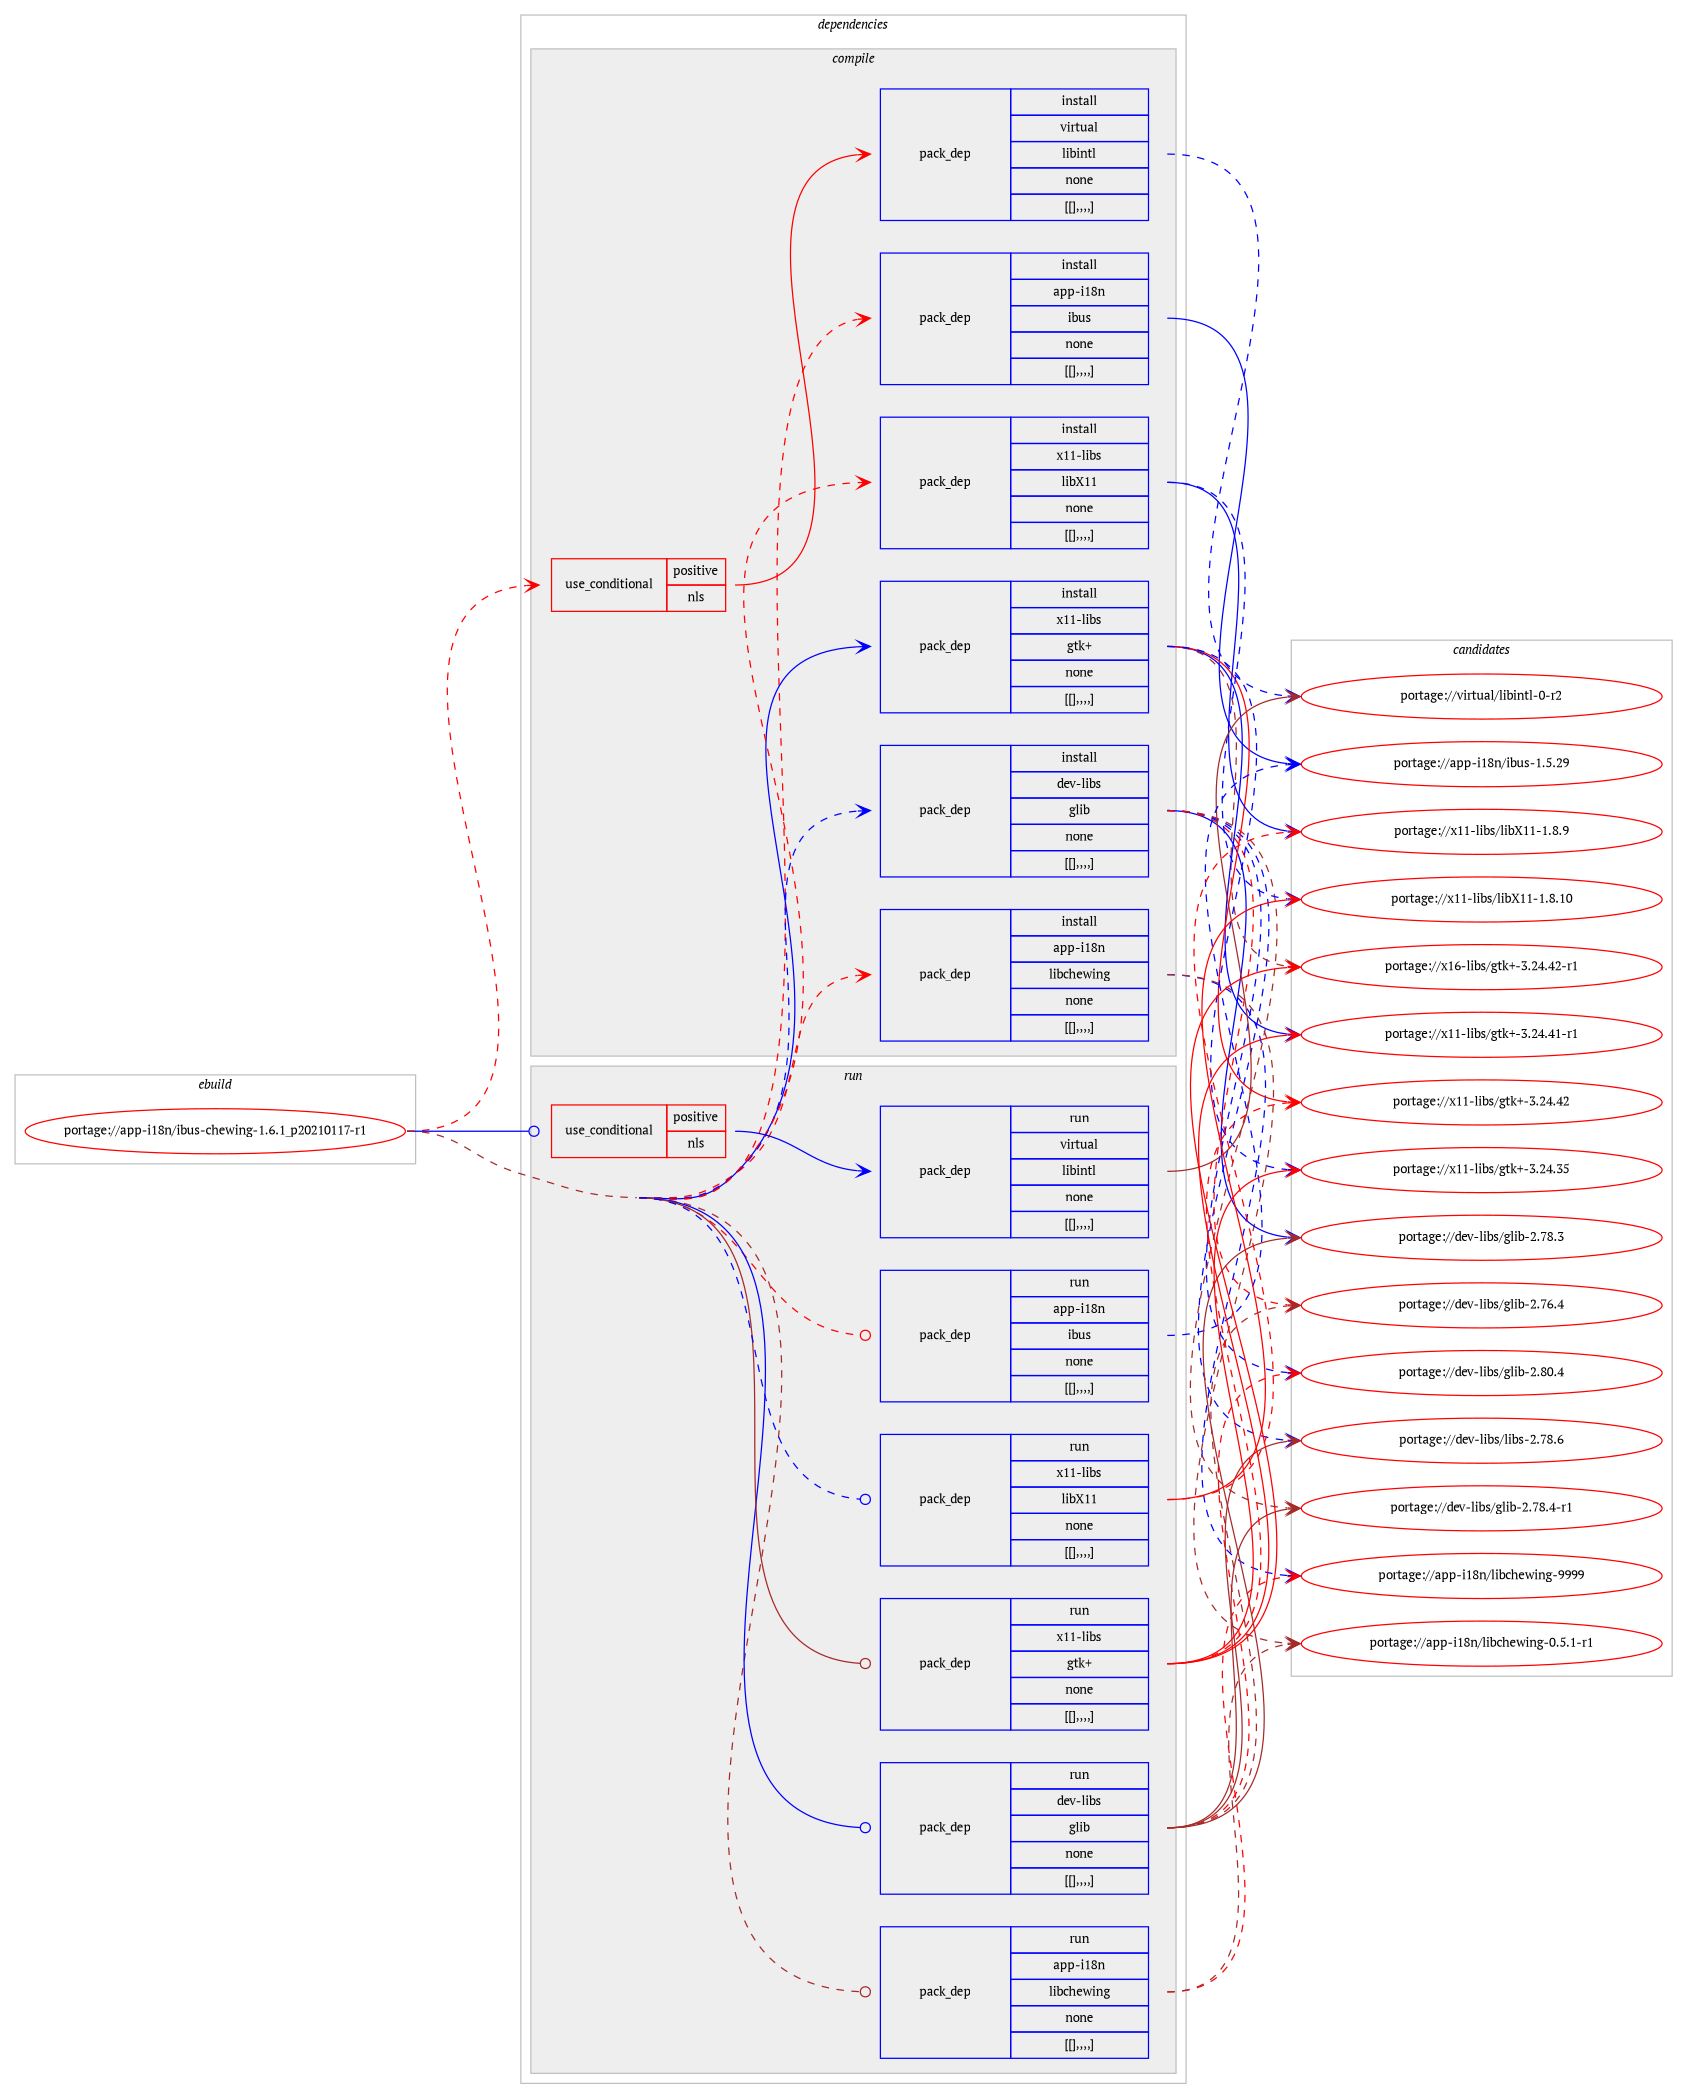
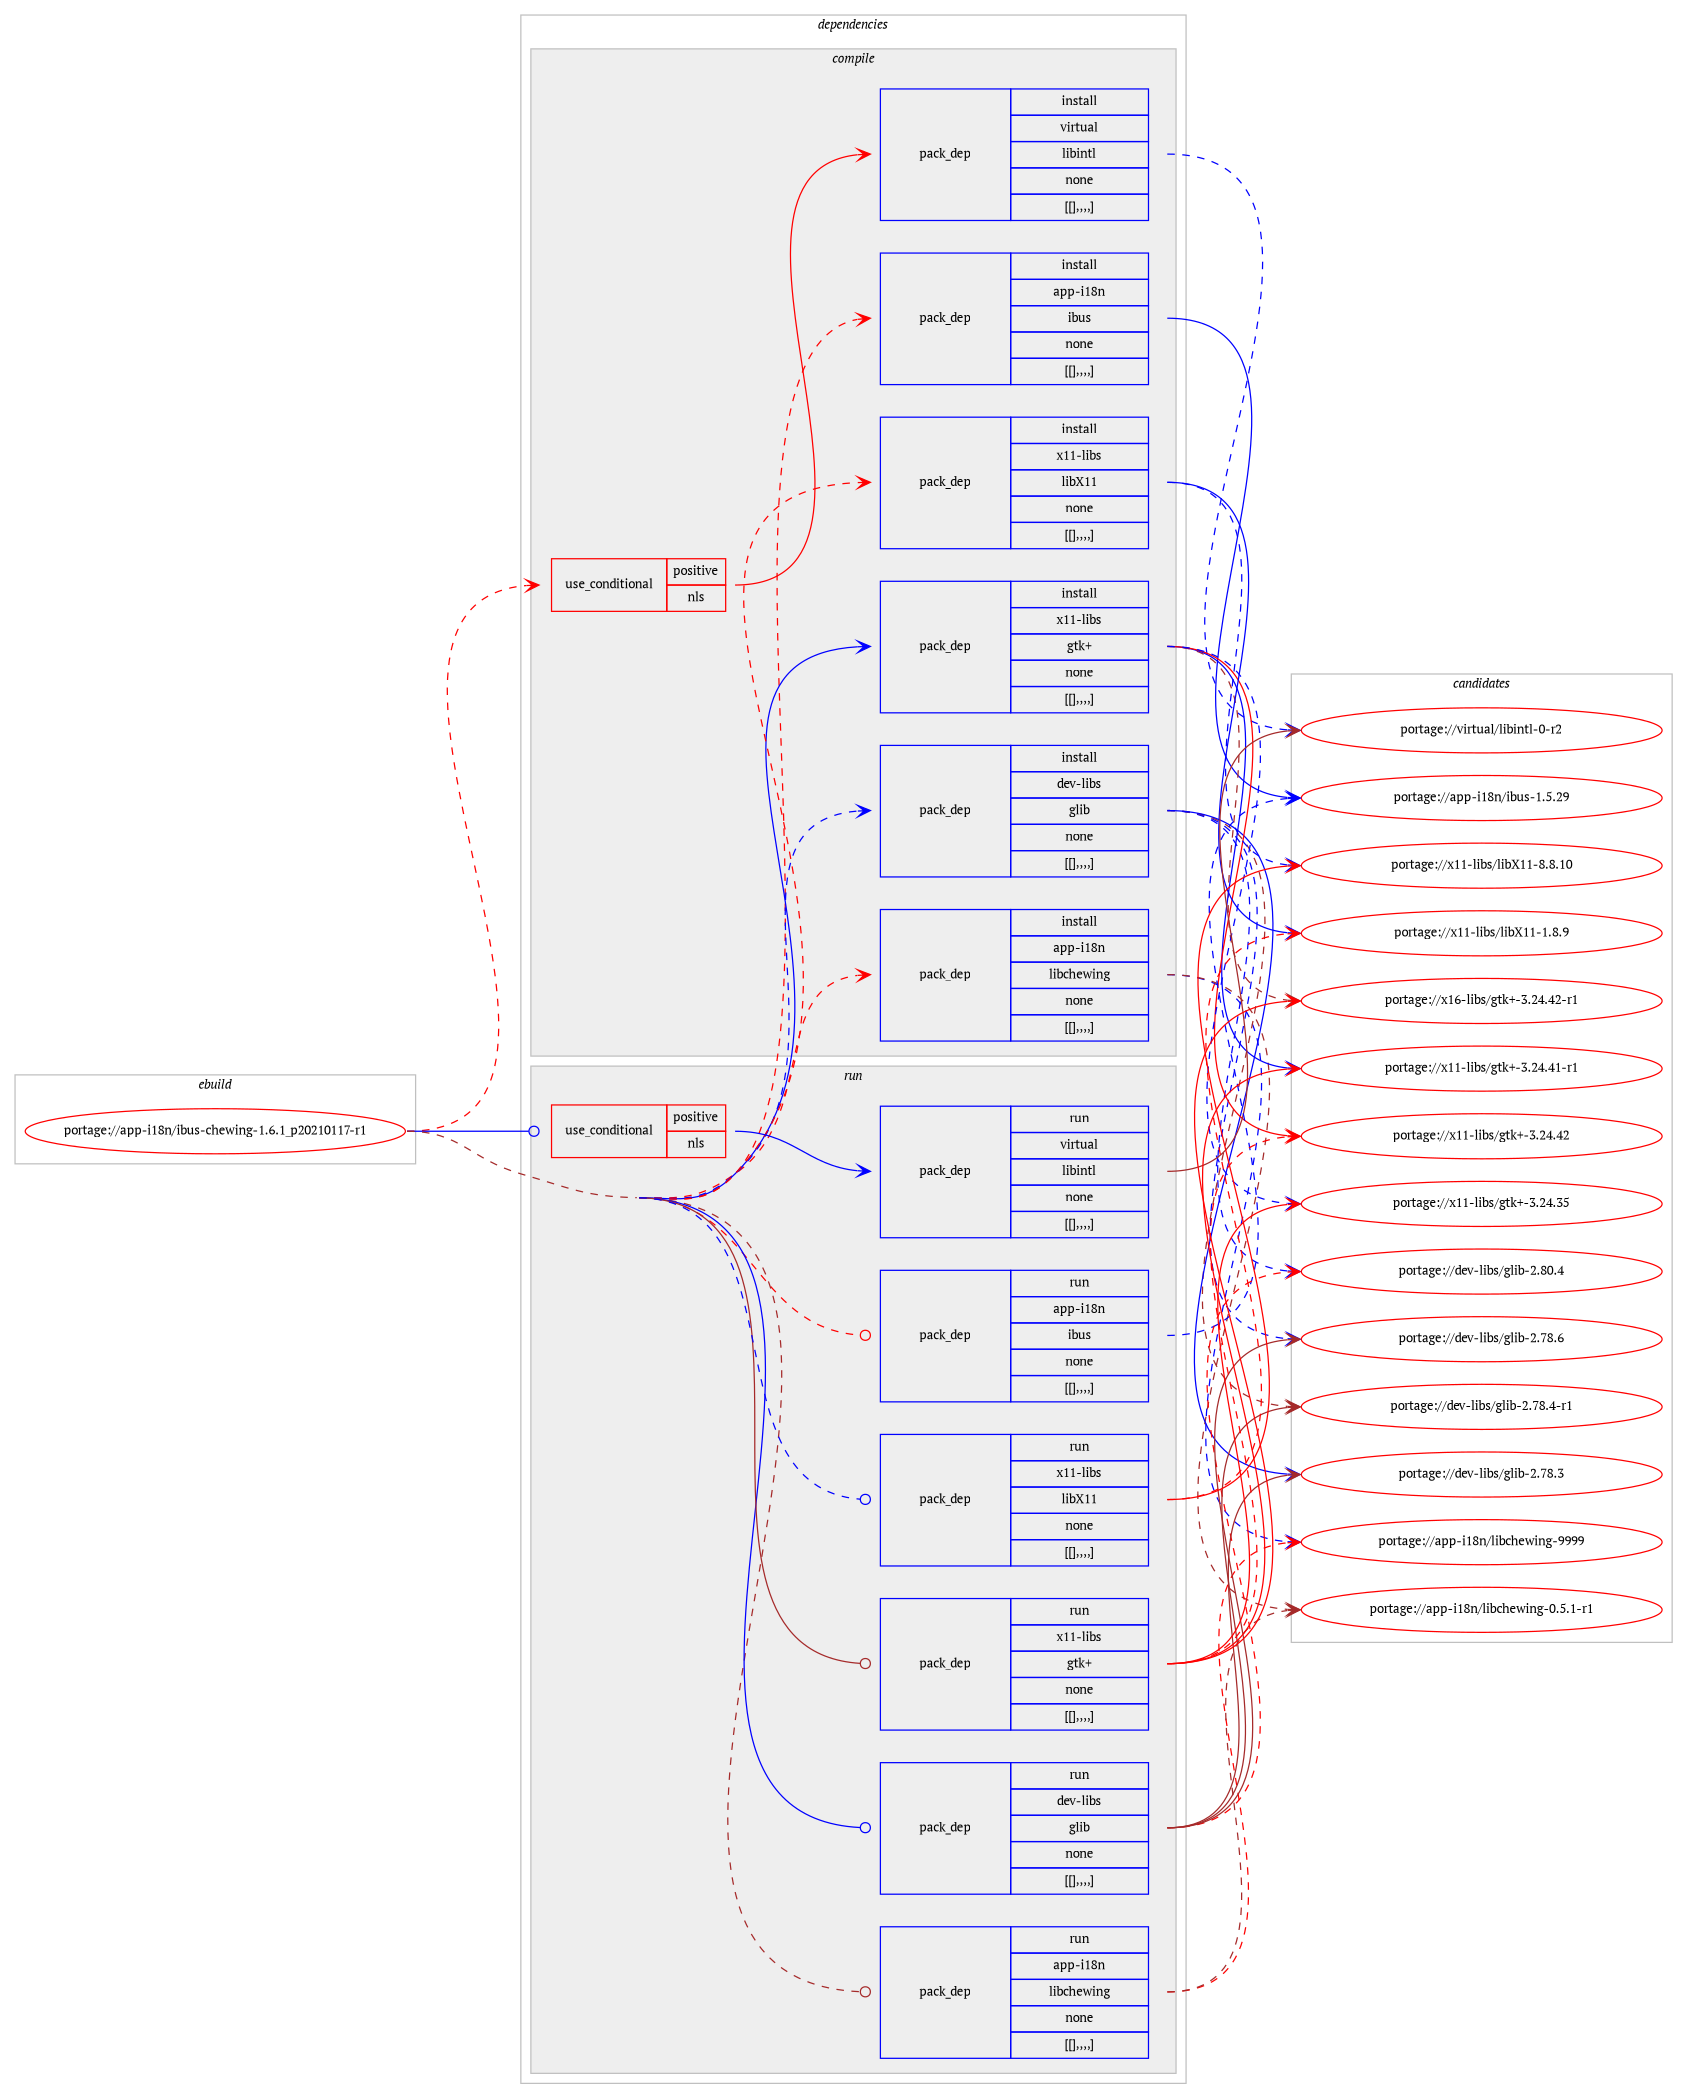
node "portage://x11-libs/libX11-1.8.10": label "portage://x11-libs/libX11-1.8.10" -> "portage://x11-libs/libX11-8.8.10"
node "portage://dev-libs/glib-2.76.4": removed
node "portage://dev-libs/libs-2.78.6": label "portage://dev-libs/libs-2.78.6" -> "portage://dev-libs/glib-2.78.6"
